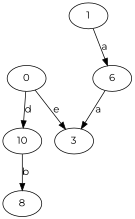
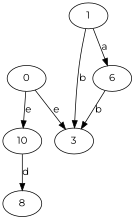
edge "1" -> "3": added, label "b"
edge "0" -> "10": label "d" -> "e"
edge "6" -> "3": label "a" -> "b"
edge "10" -> "8": label "b" -> "d"
